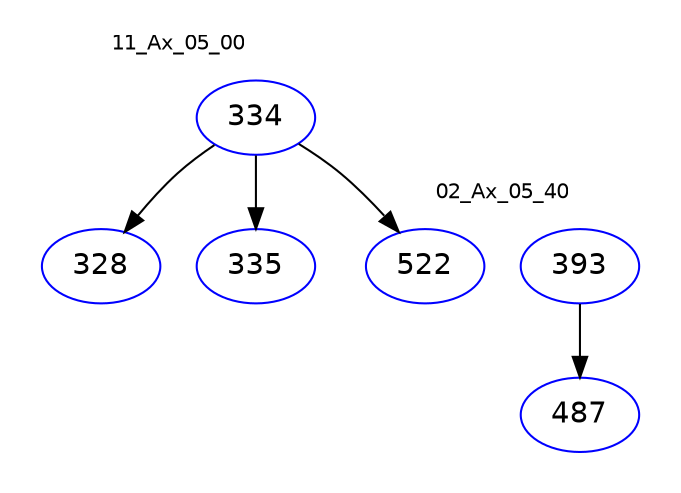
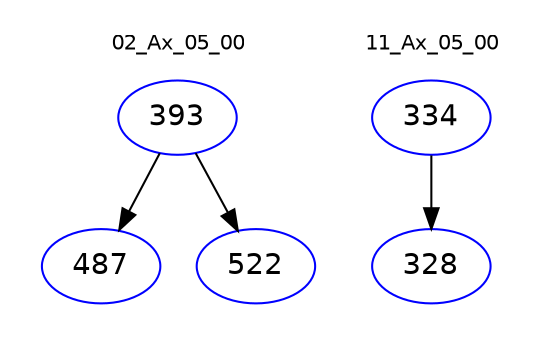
cluster "02_Ax_05_40": label "02_Ax_05_40" -> "02_Ax_05_00"
edge "334" -> "522": now "393" -> "522"
node "335": removed
